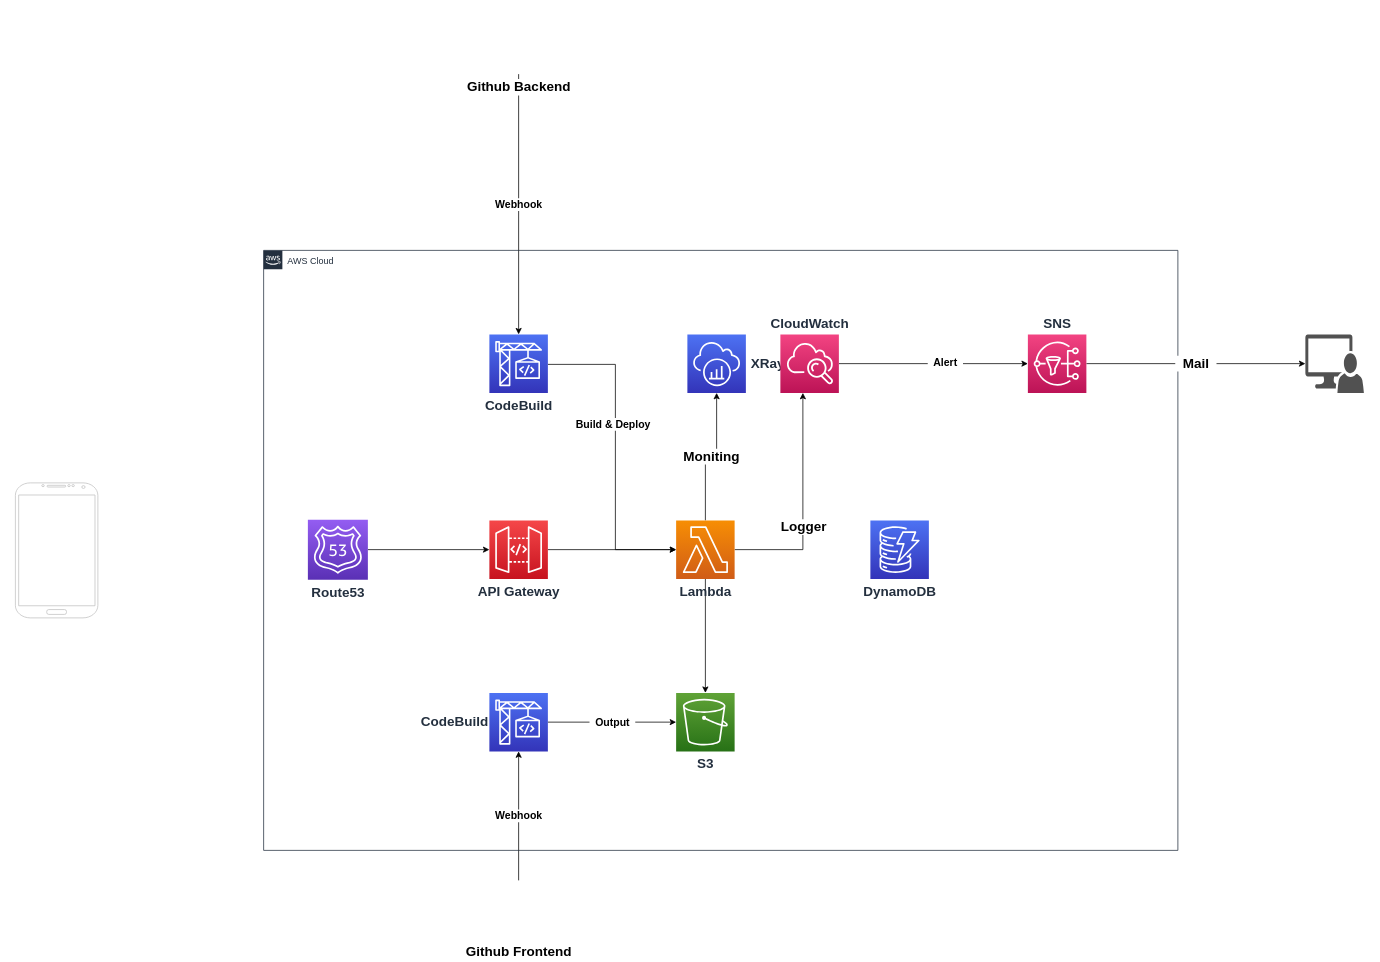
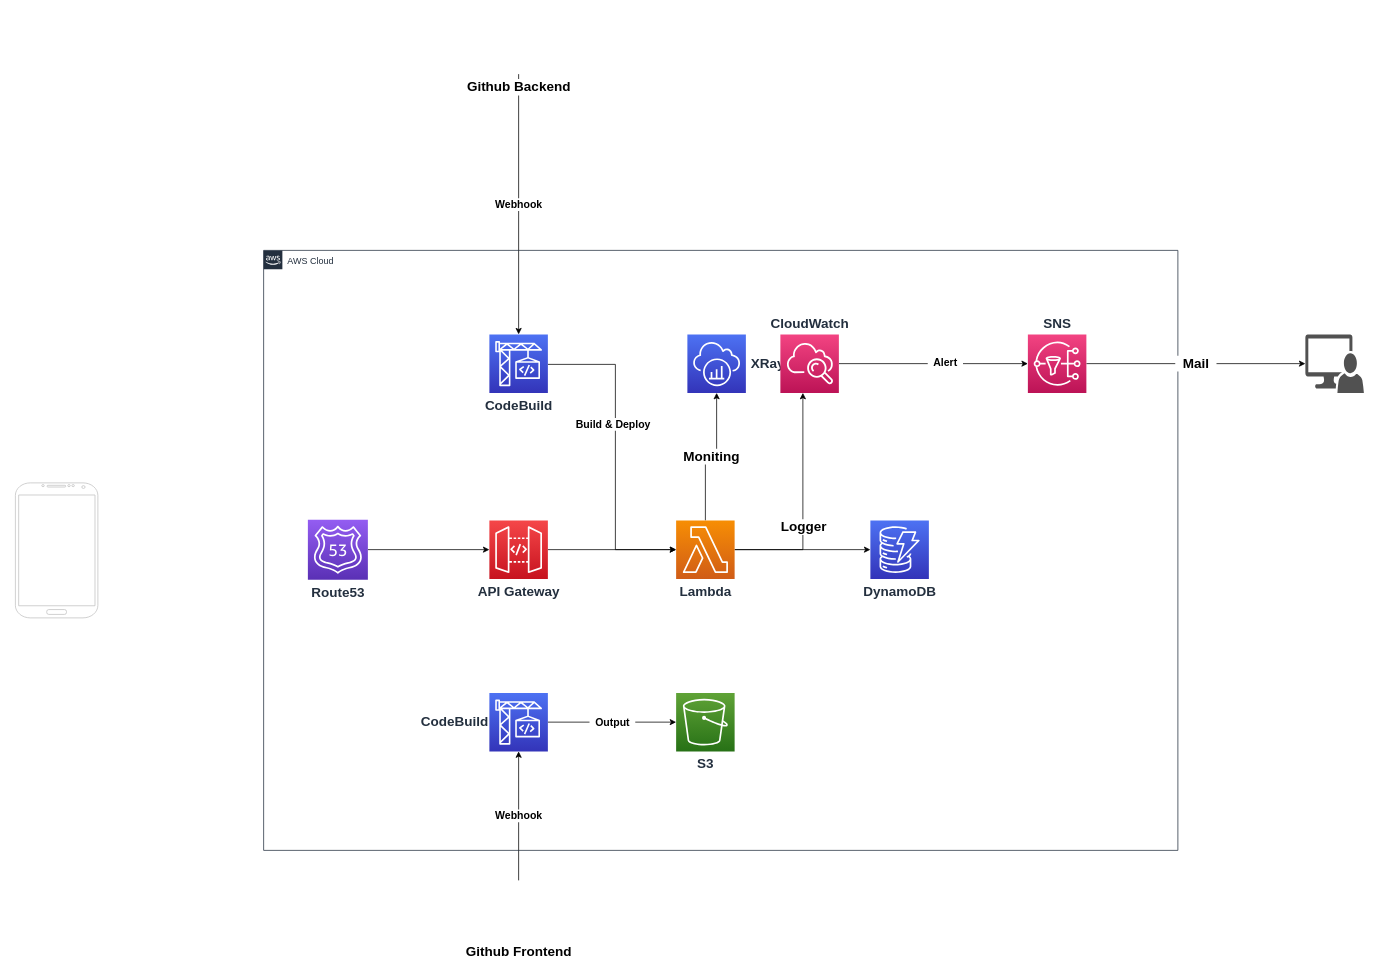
edge "Lambda" -> "S3": now "Lambda" -> "DynamoDB"
